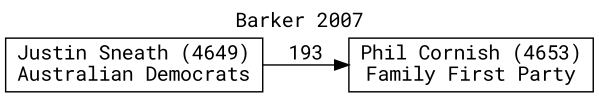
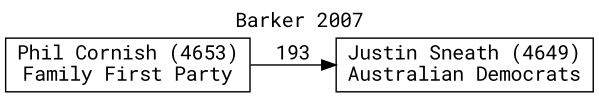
edge "Justin Sneath (4649) Australian Democrats" -> "Phil Cornish (4653) Family First Party": reversed
